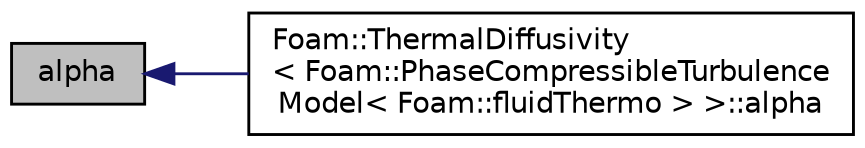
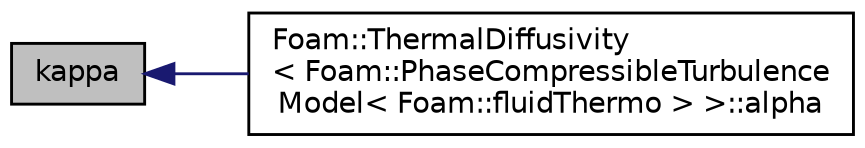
node "alpha": label "alpha" -> "kappa"
